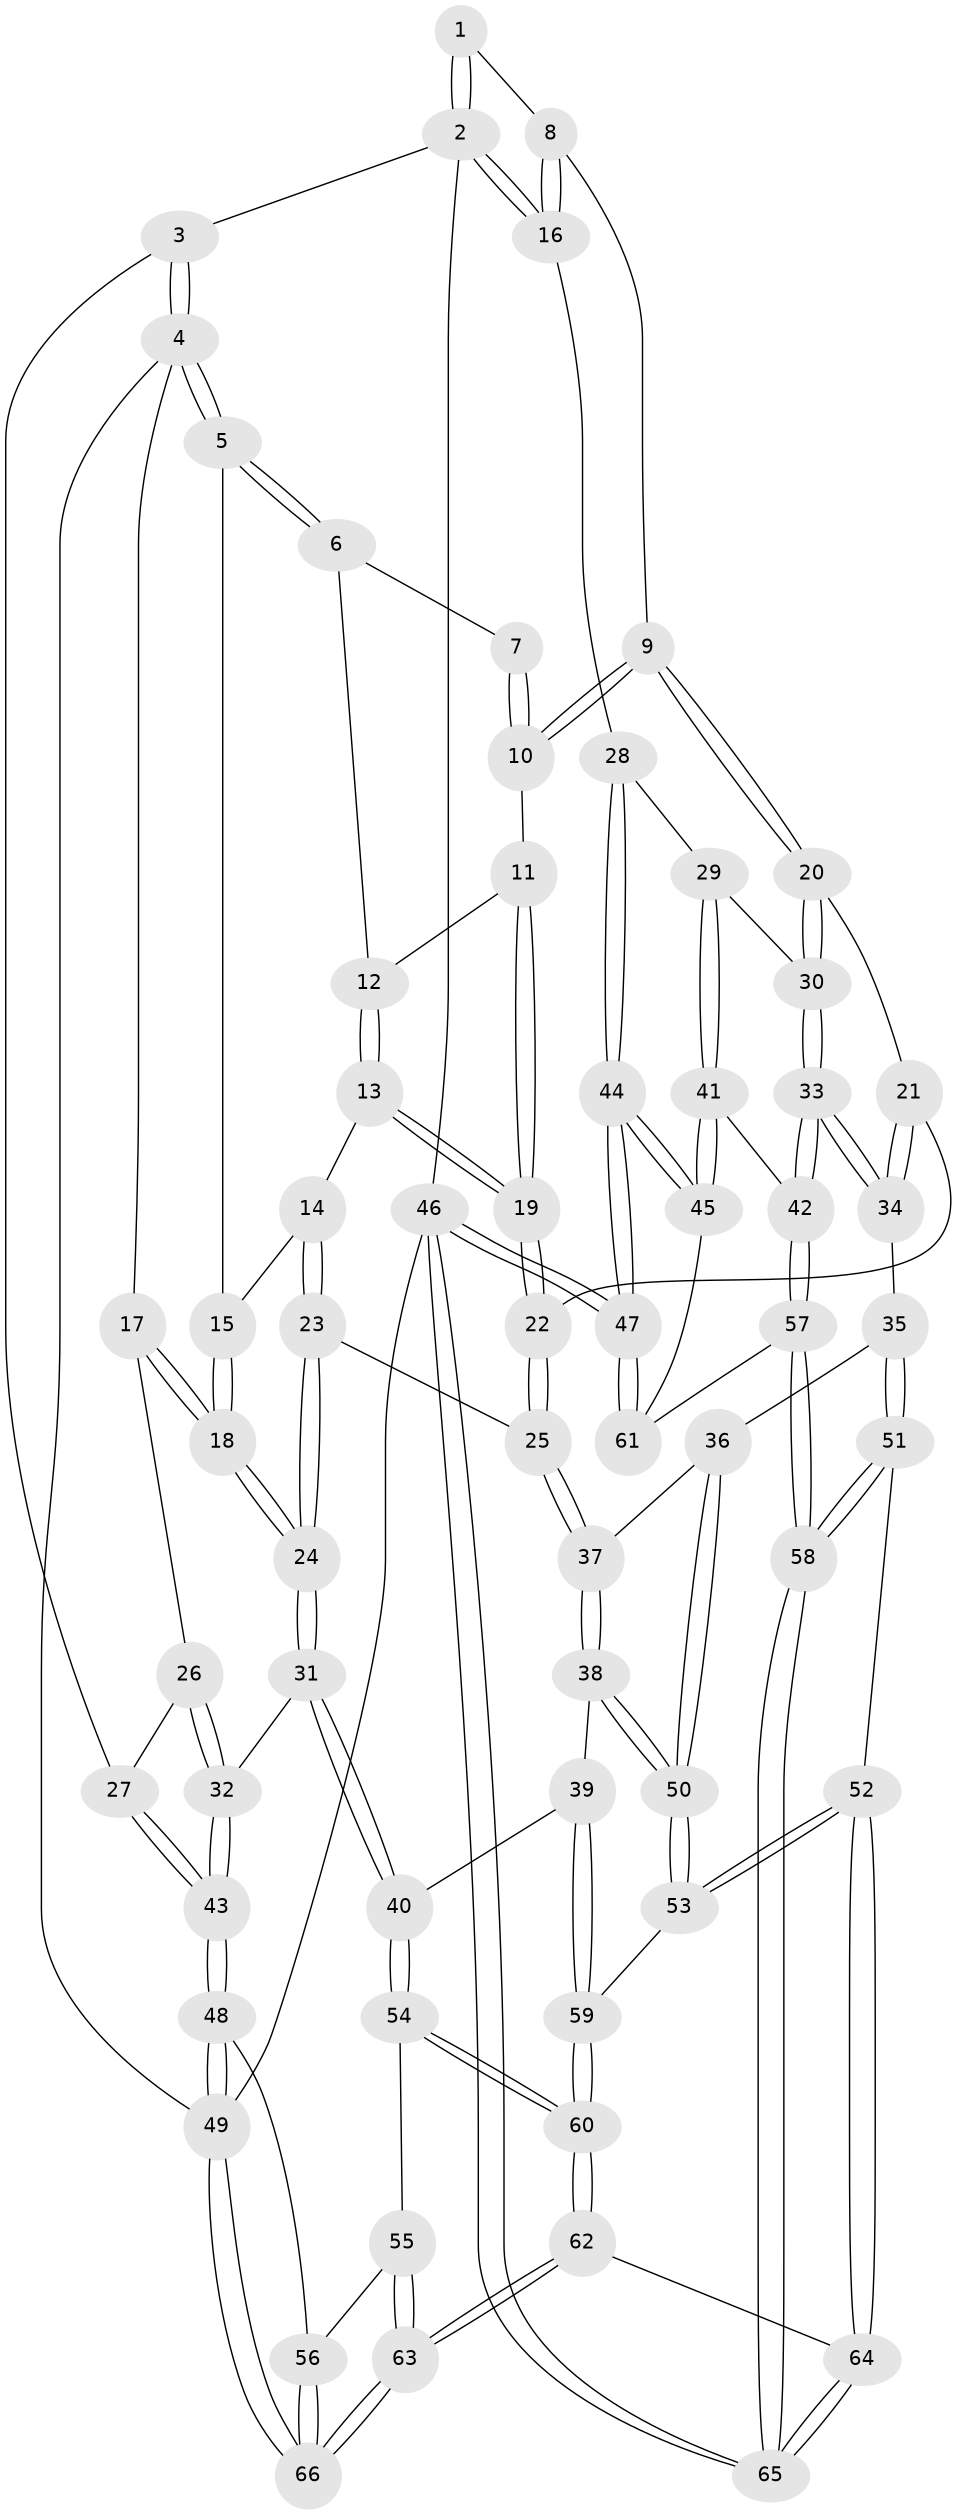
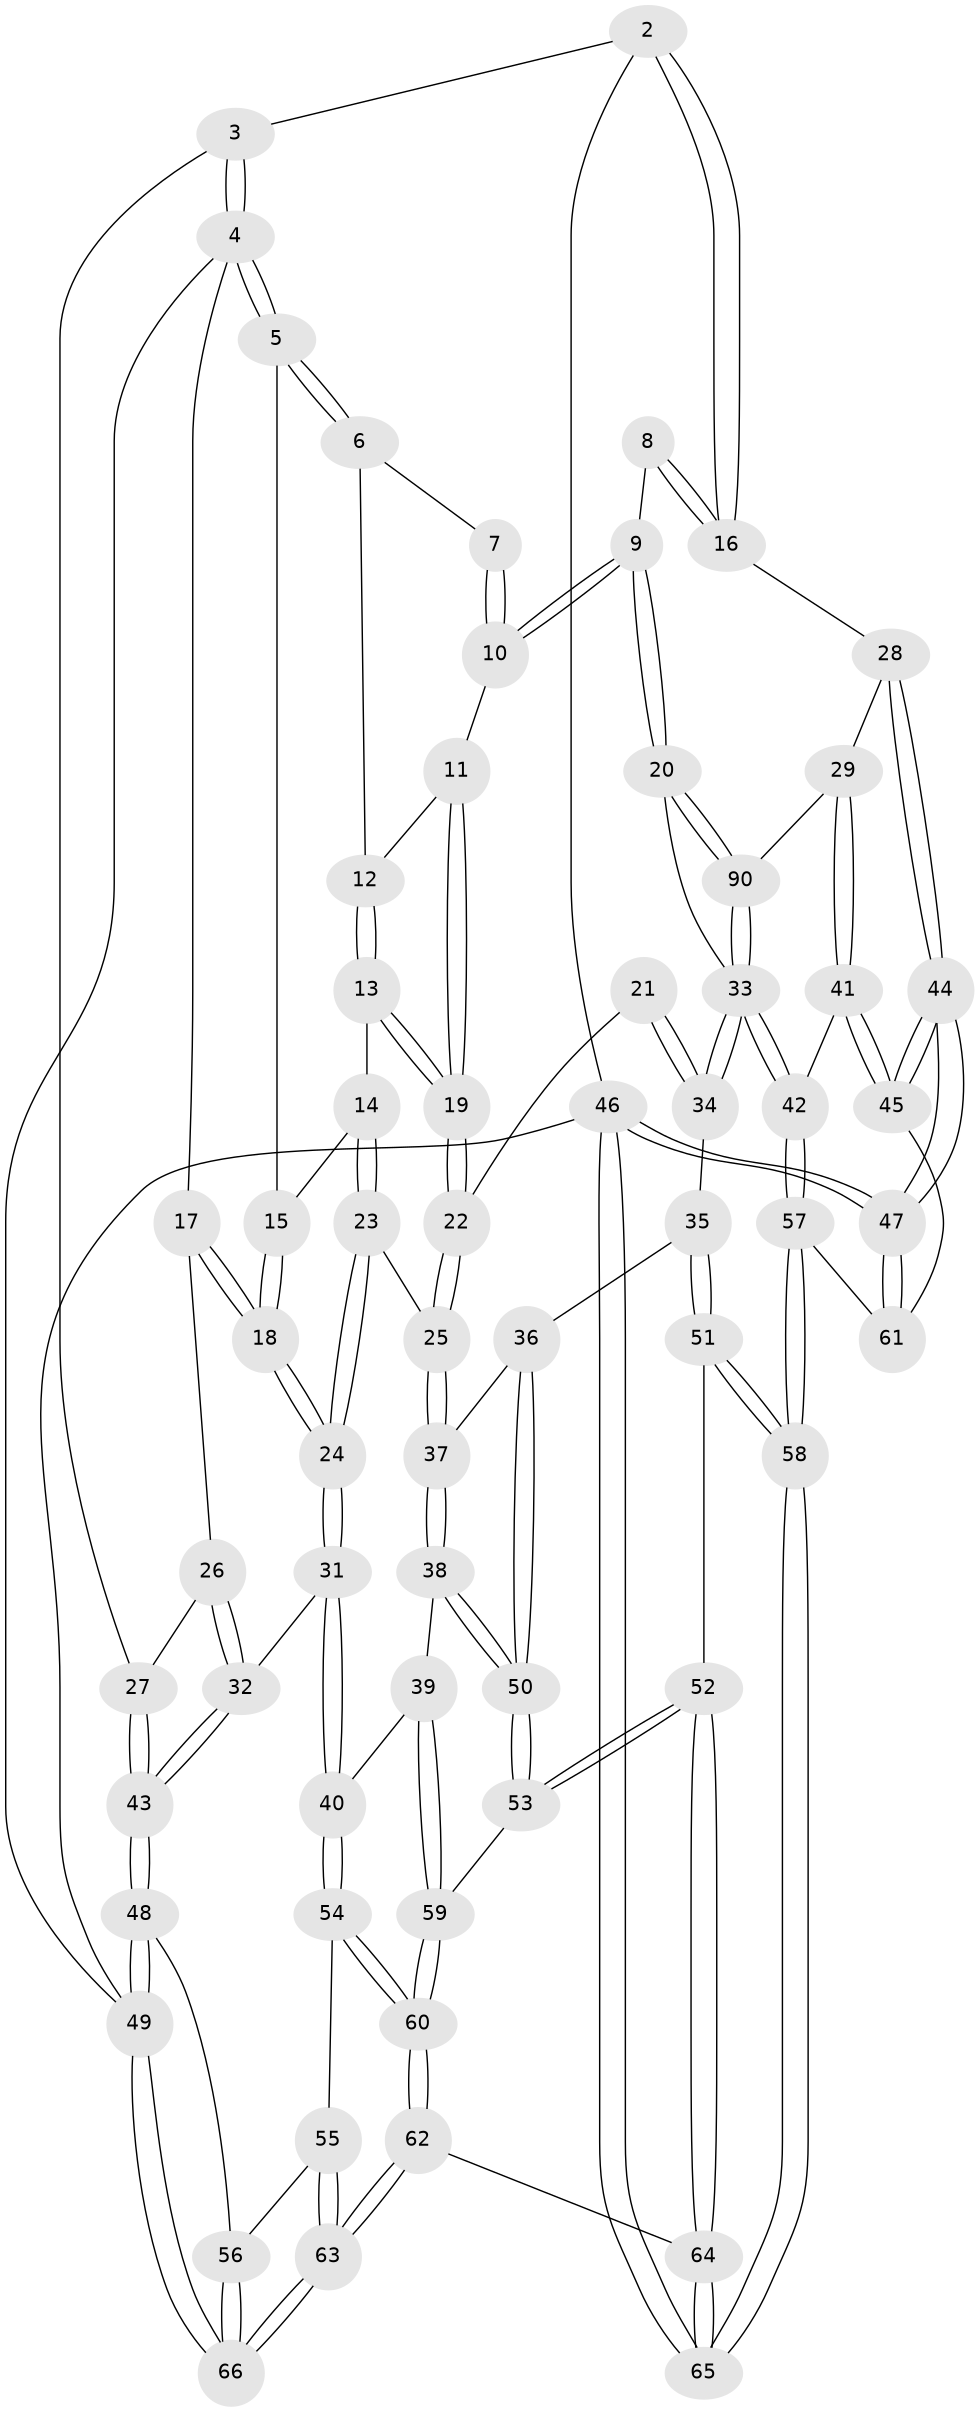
node "1": removed
edge "20" -- "21": now "20" -- "33"
node "30": label "30" -> "90"
